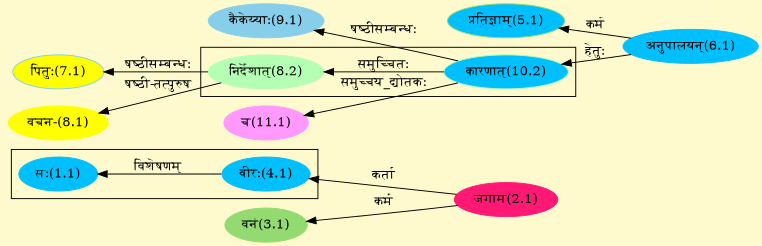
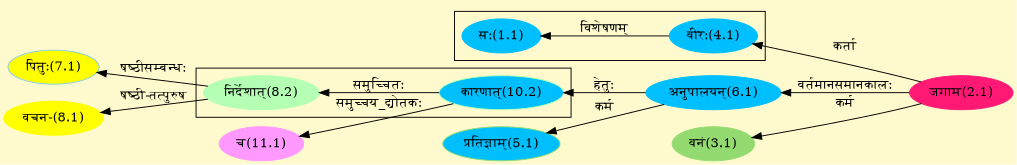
node "कैकेय्याः(9.1)": removed
edge "जगाम(2.1)" -> "अनुपालयन्(6.1)": added, label "वर्तमानसमानकालः"
